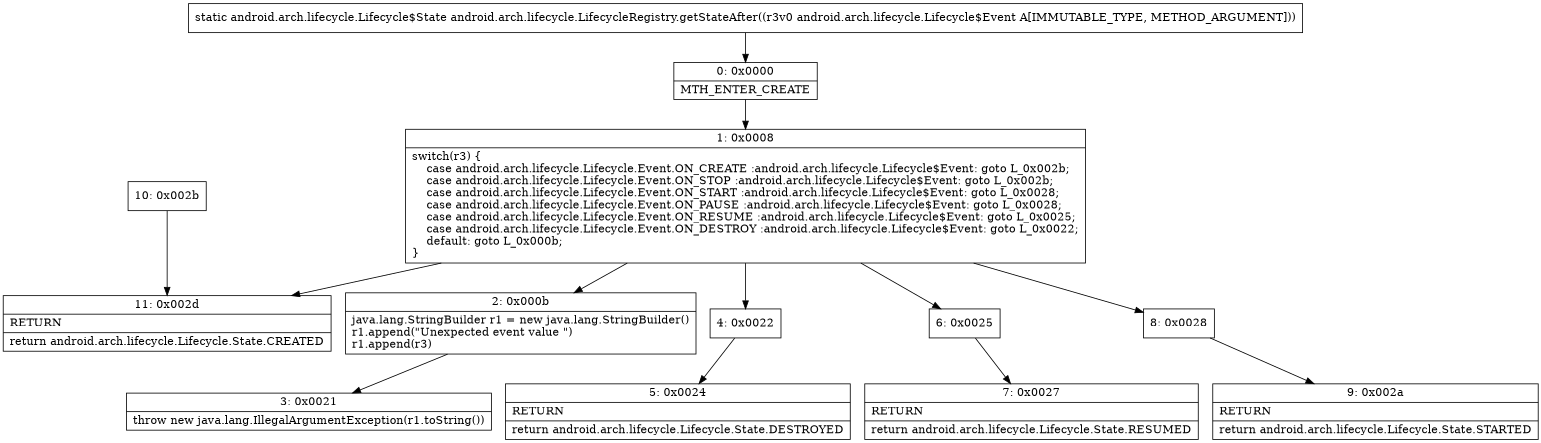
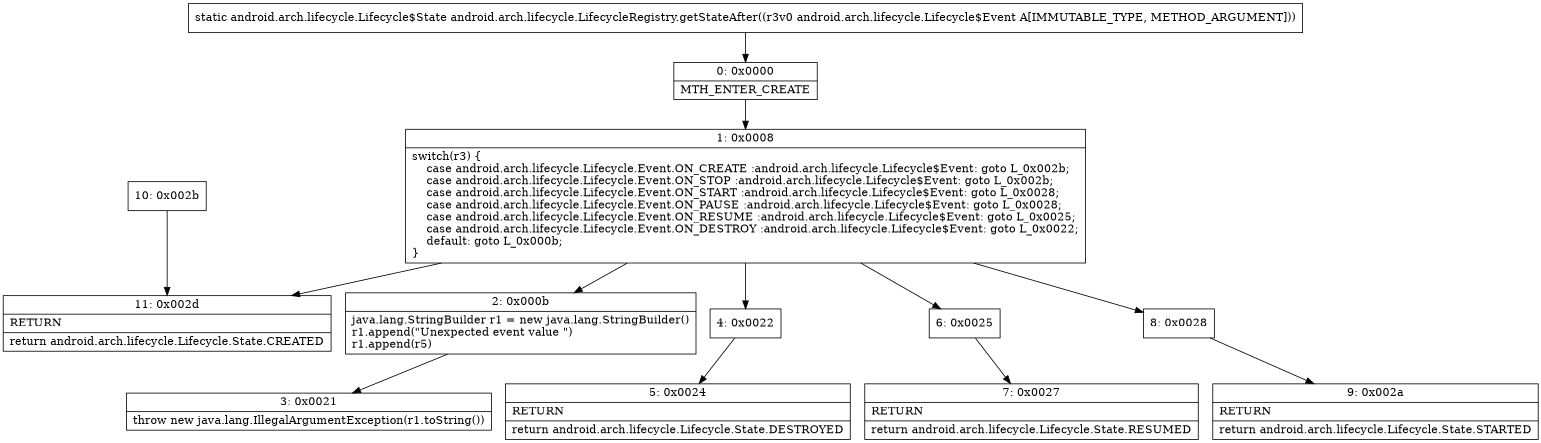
node "2: 0x000b": text "r1.append(r3)" -> "r1.append(r5)"
